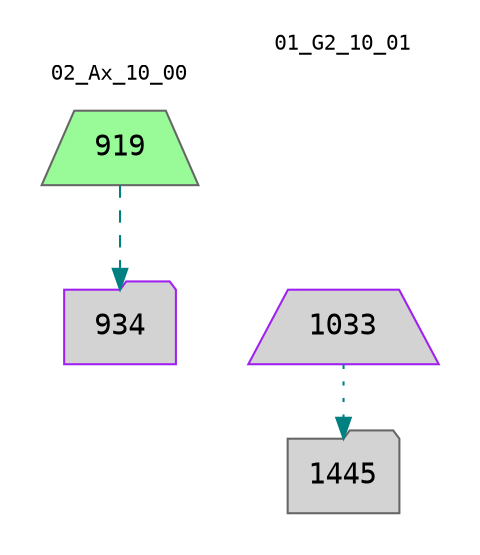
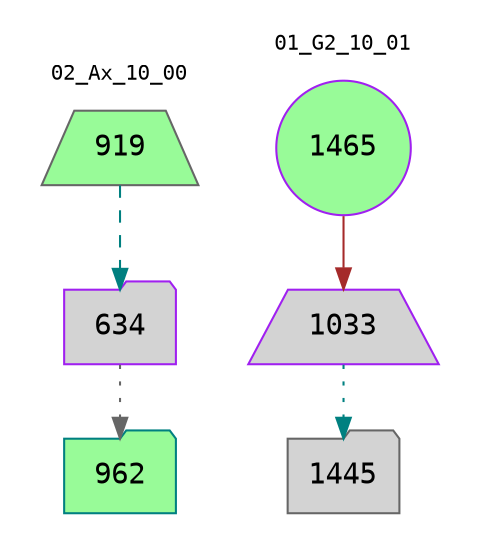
node "1465": added
node "934": label "934" -> "634"
node "962": added
